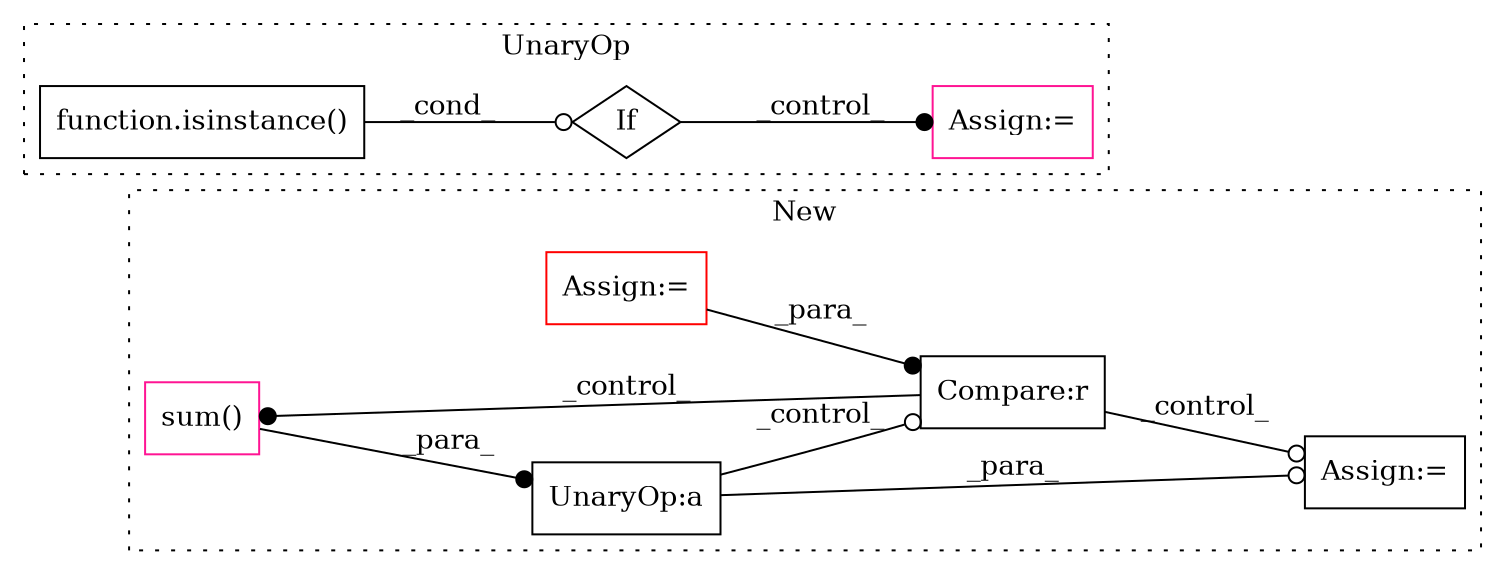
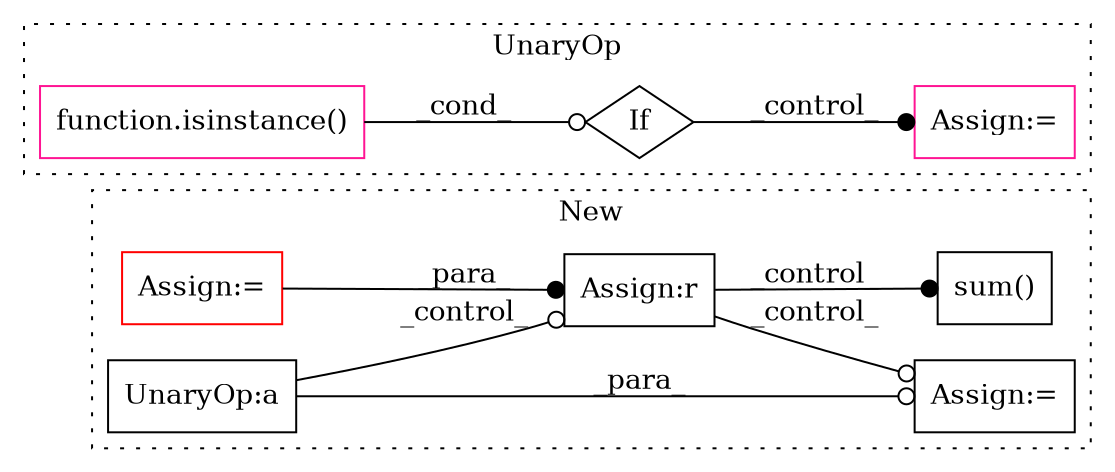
node "function.isinstance()": color black -> deeppink
node "Compare:r": label "Compare:r" -> "Assign:r"
node "sum()": color deeppink -> black
edge "sum()" -> "UnaryOp:a": removed, label "_para_"
